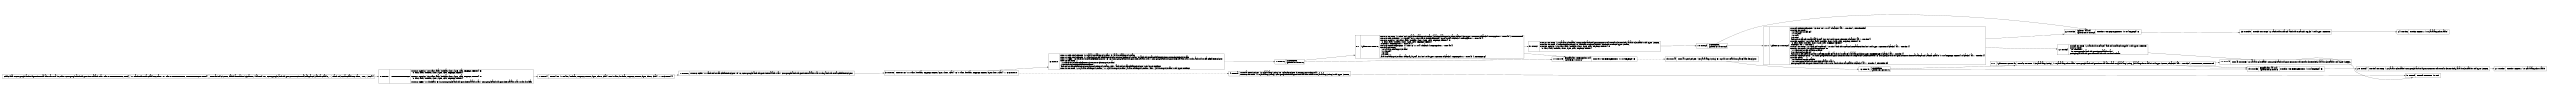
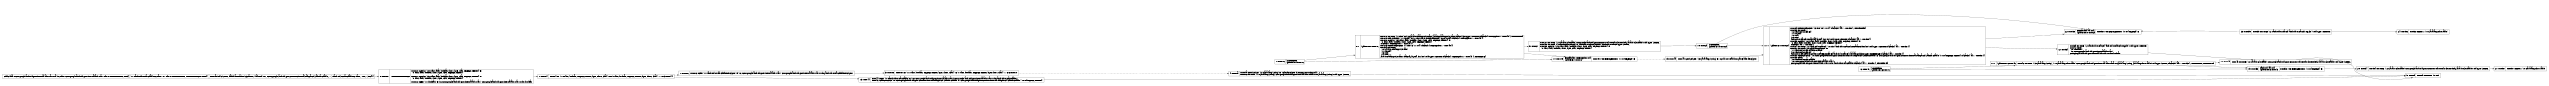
node "22: 0x0058": text "Splitter: all null" -> "ExcHandler: all null"
edge "22: 0x0058" -> "23: 0x0059": reversed
node "6: 0x0010": removed
edge "15: 0x004a" -> "16: 0x004c": now "15: 0x004a" -> "11: ?"
node "19: 0x0053": text "ExcHandler: all null" -> "Landroid: all null"
node "13: 0x0044": added
